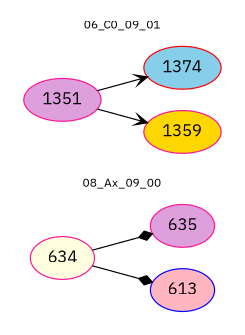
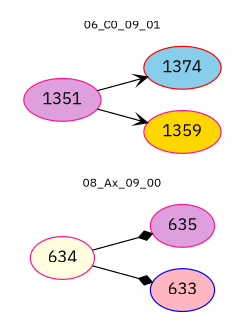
node "613": label "613" -> "633"
